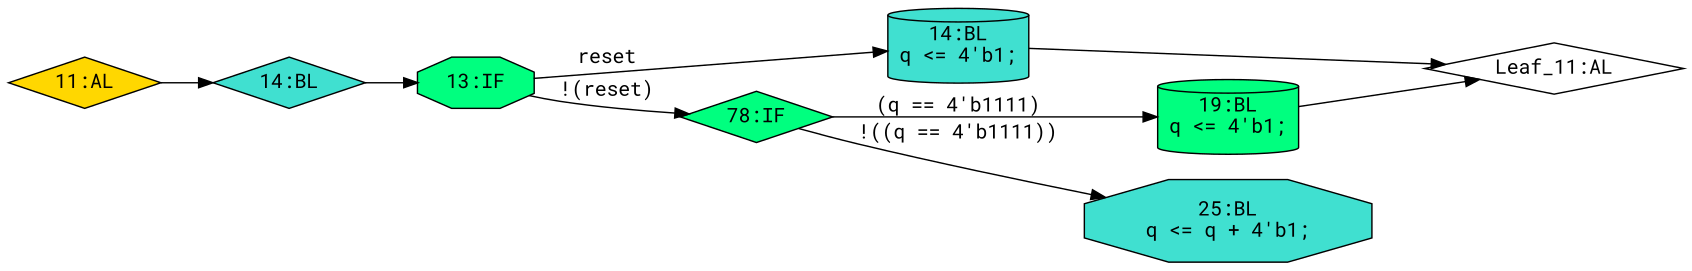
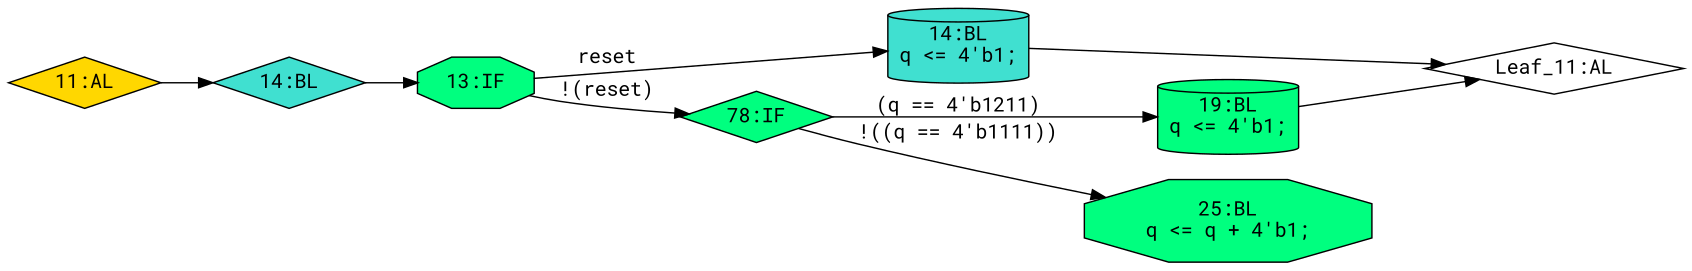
edge "78:IF" -> "19:BL q <= 4'b1;": label "(q == 4'b1111)" -> "(q == 4'b1211)"
node "25:BL q <= q + 4'b1;": fillcolor turquoise -> springgreen
